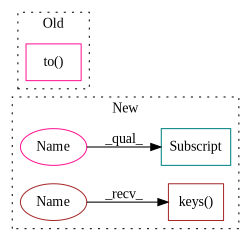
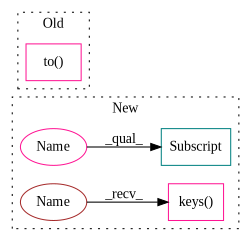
node "keys()": color brown -> deeppink
